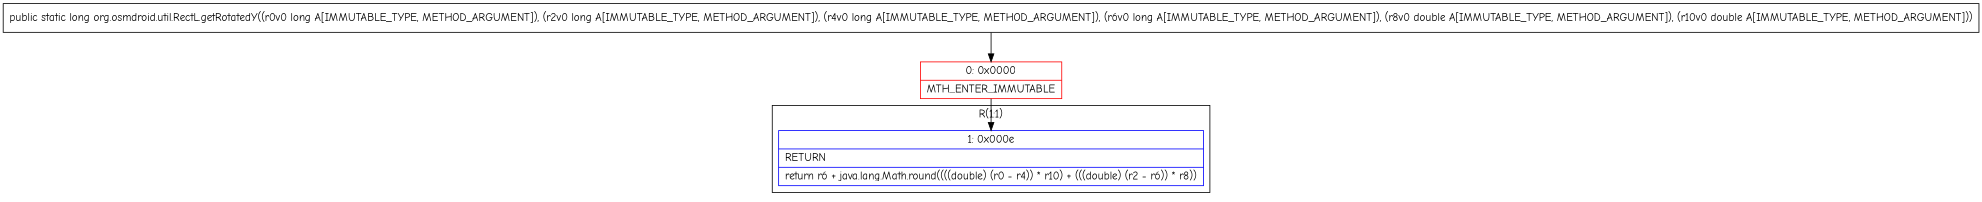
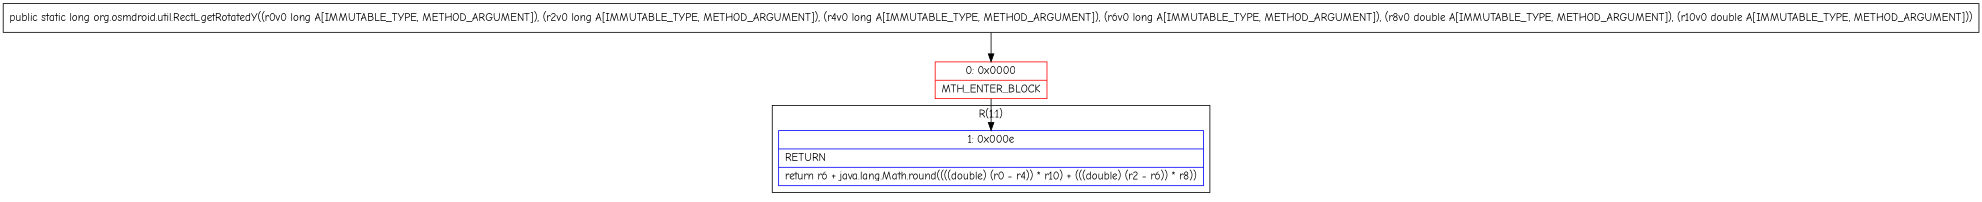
node "0: 0x0000": text "MTH_ENTER_IMMUTABLE" -> "MTH_ENTER_BLOCK"
